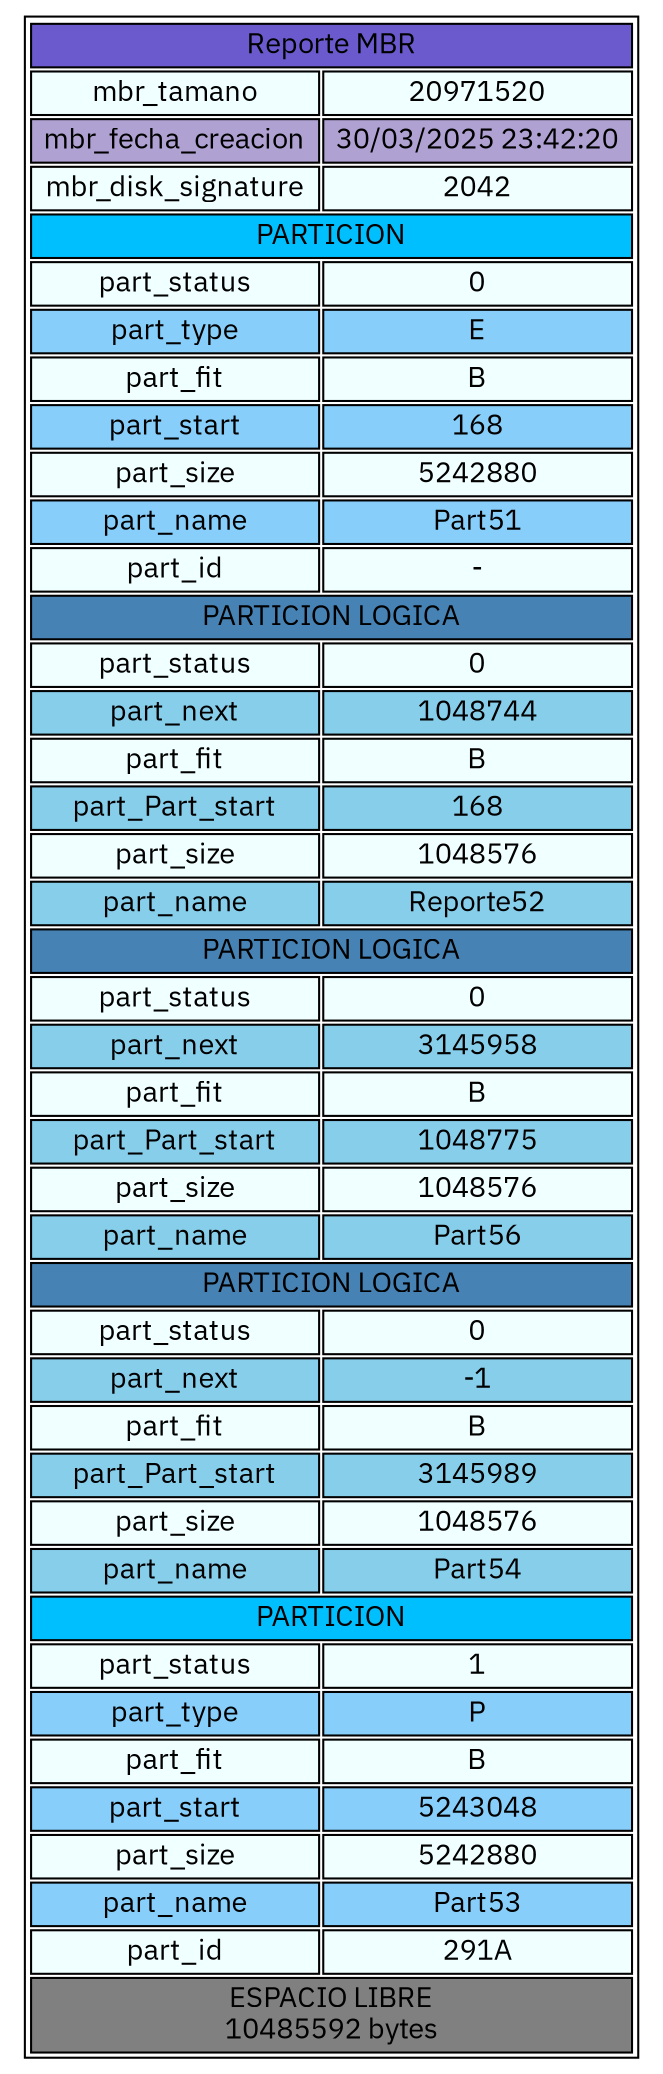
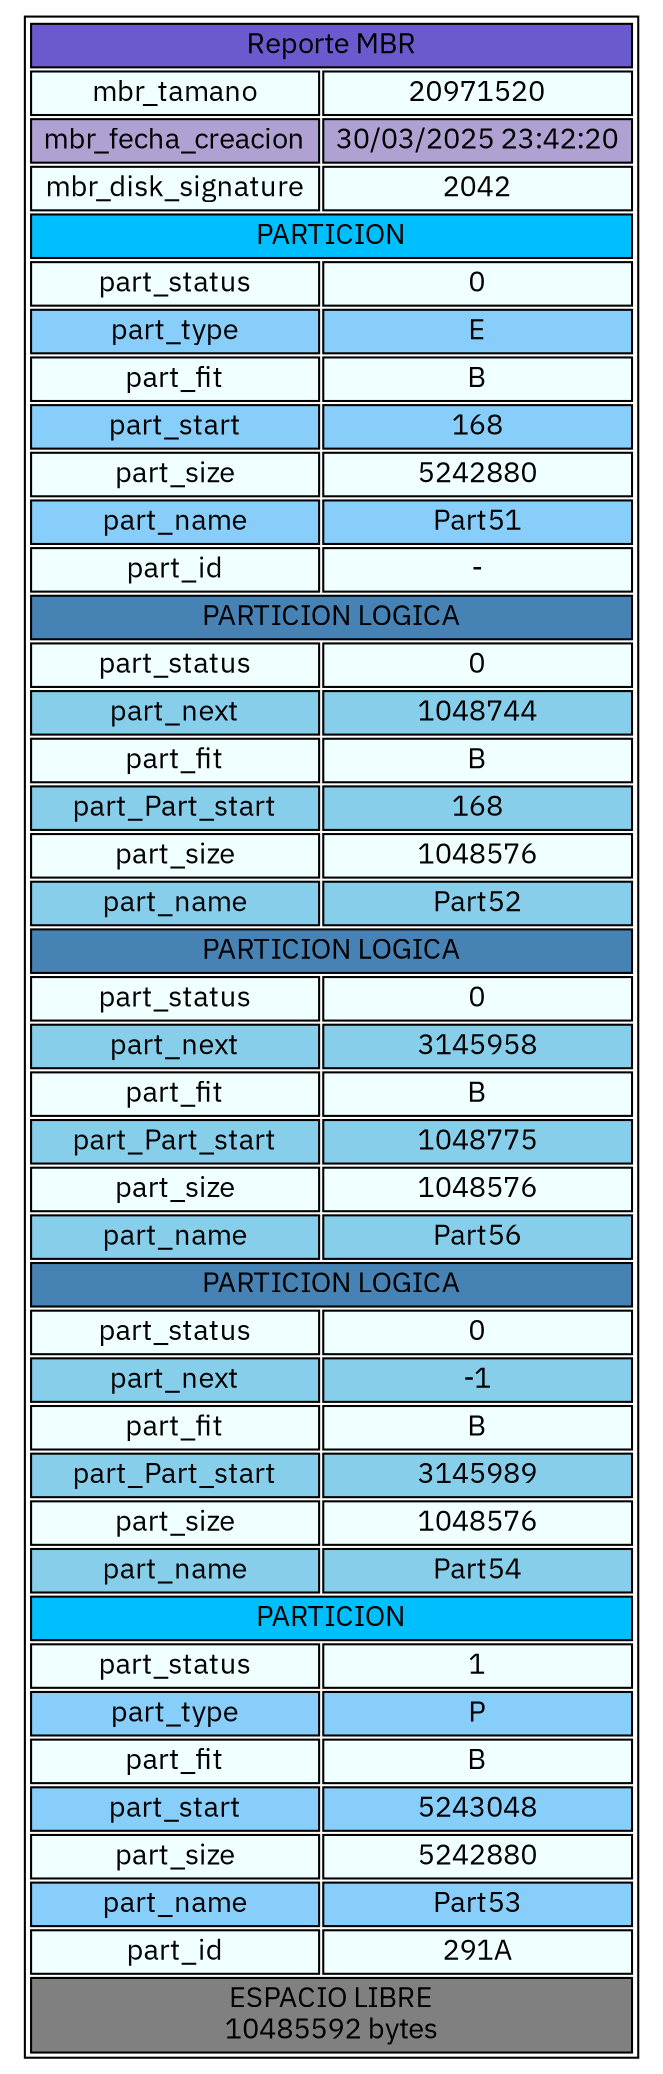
node "Reporte MBR": text "Reporte52" -> "Part52"
